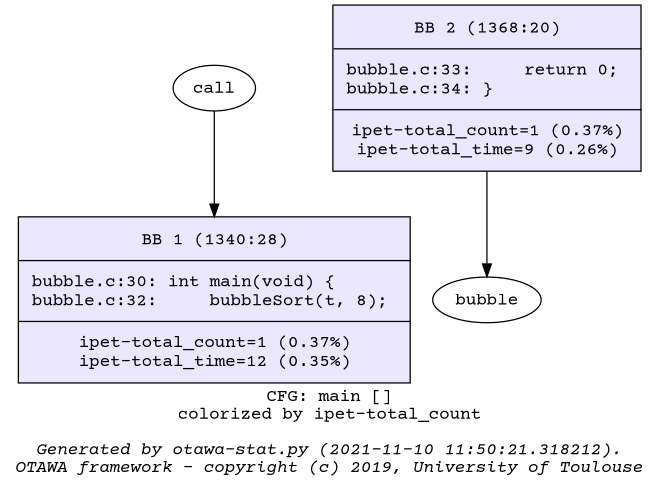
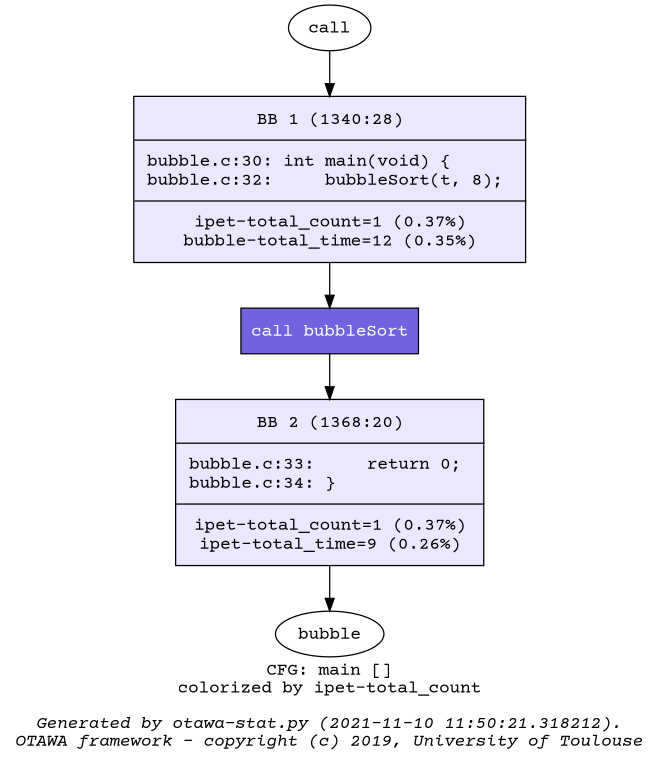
node "call bubbleSort": added
node "BB 1 (1340:28)": text "ipet-total_time=12 (0.35%)" -> "bubble-total_time=12 (0.35%)"
